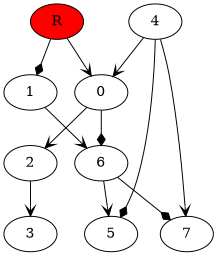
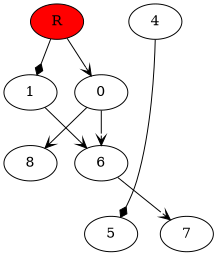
edge "4" -> "0": removed
edge "0" -> "6": arrowhead diamond -> vee
edge "4" -> "7": removed
node "2": label "2" -> "8"
edge "6" -> "5": removed
edge "6" -> "7": arrowhead diamond -> vee
node "3": removed
